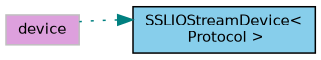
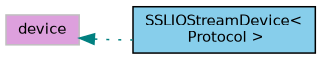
edge "device" -> "SSLIOStreamDevice< Protocol >": reversed
